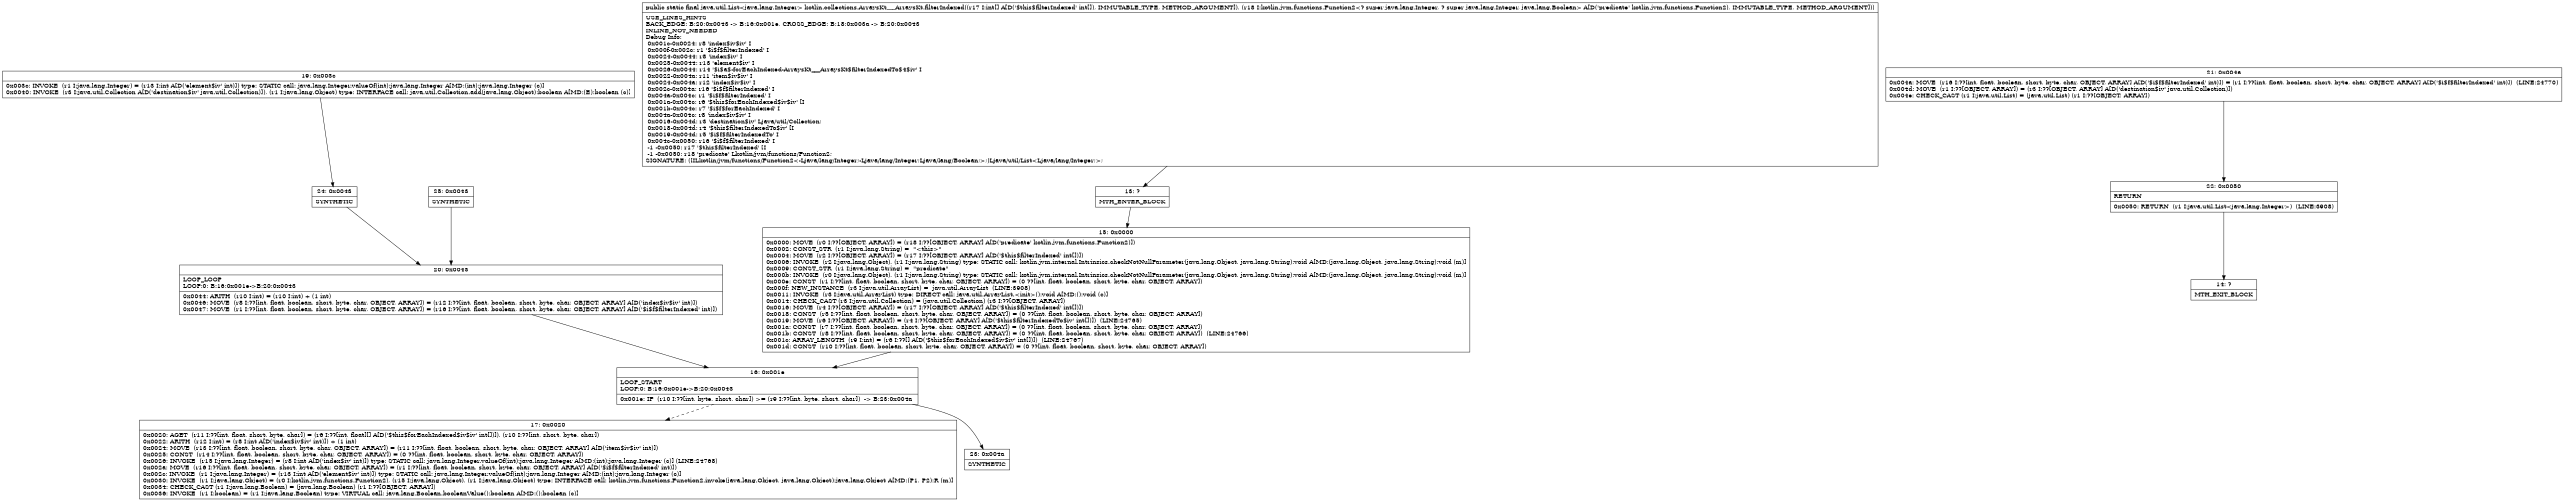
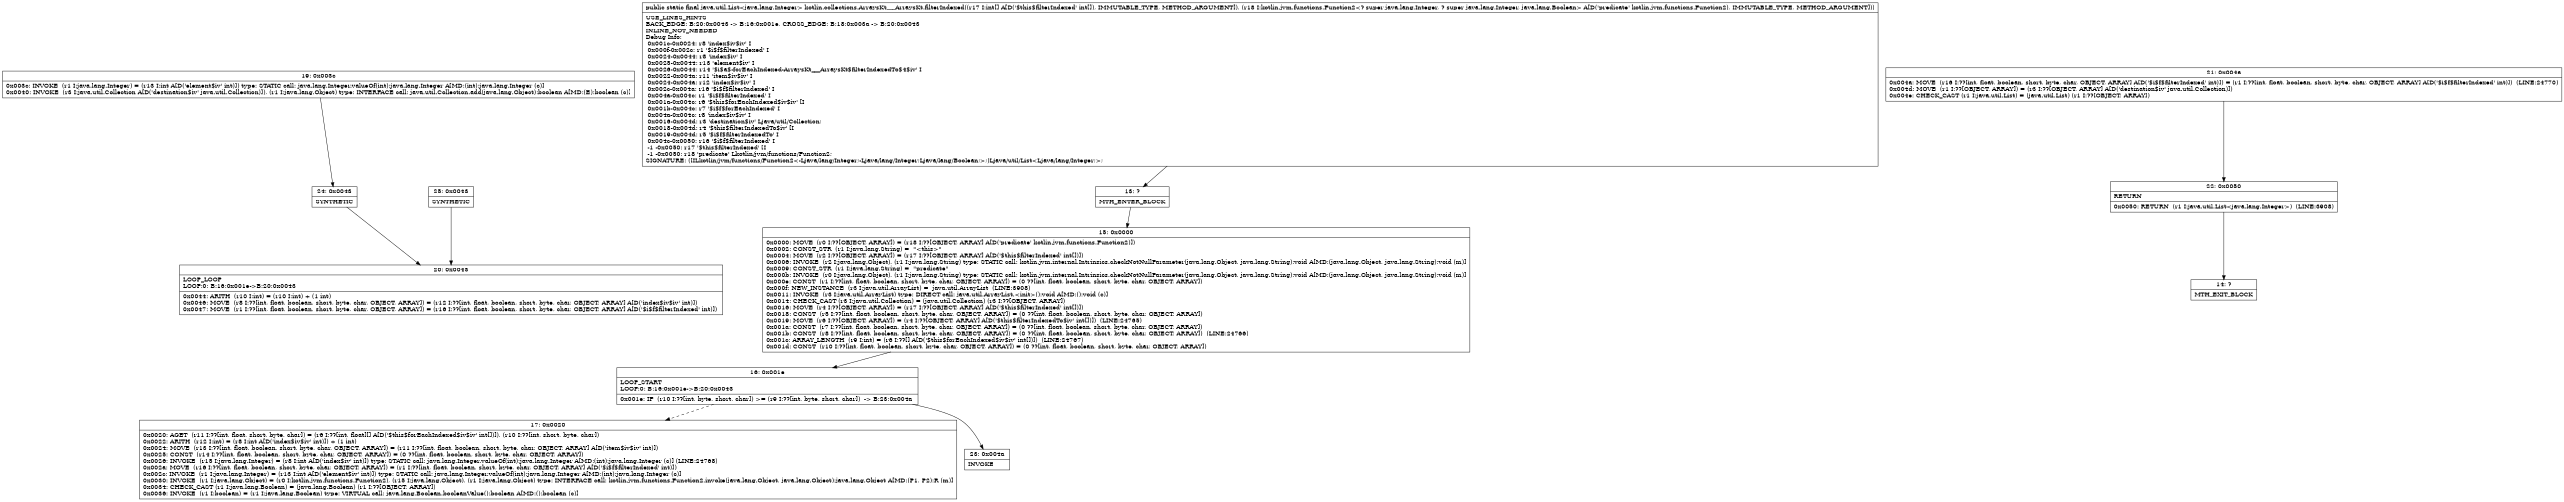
edge "20: 0x0043" -> "16: 0x001e": removed
node "23: 0x004a": text "SYNTHETIC" -> "INVOKE"
